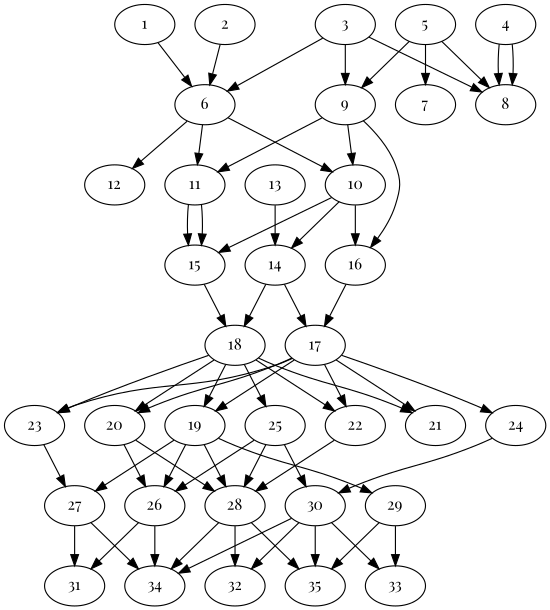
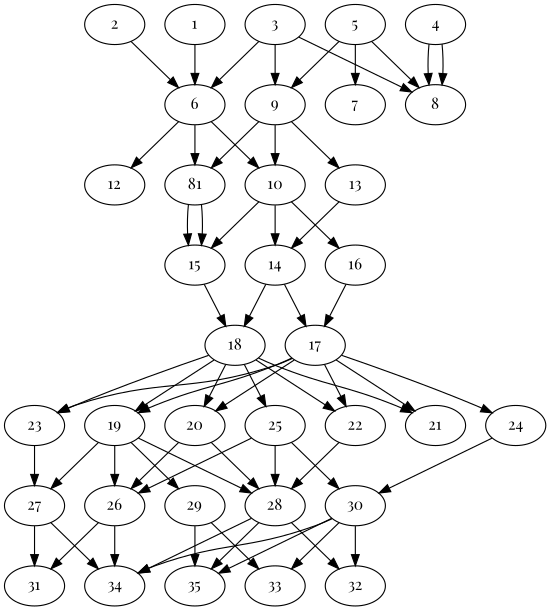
edge "9" -> "16": now "9" -> "13"
node "11": label "11" -> "81"
